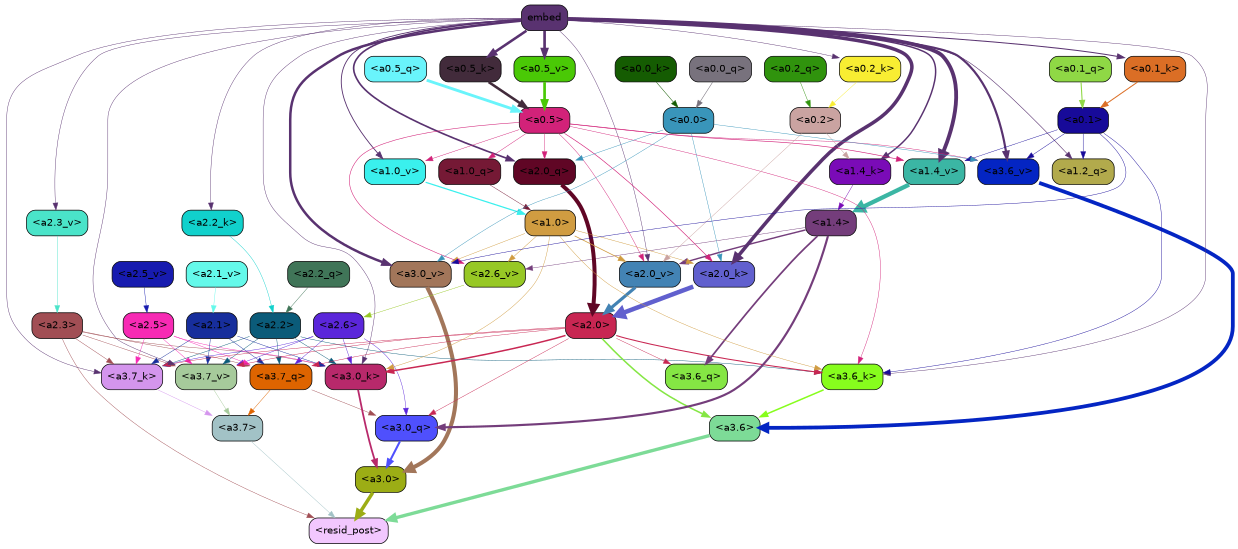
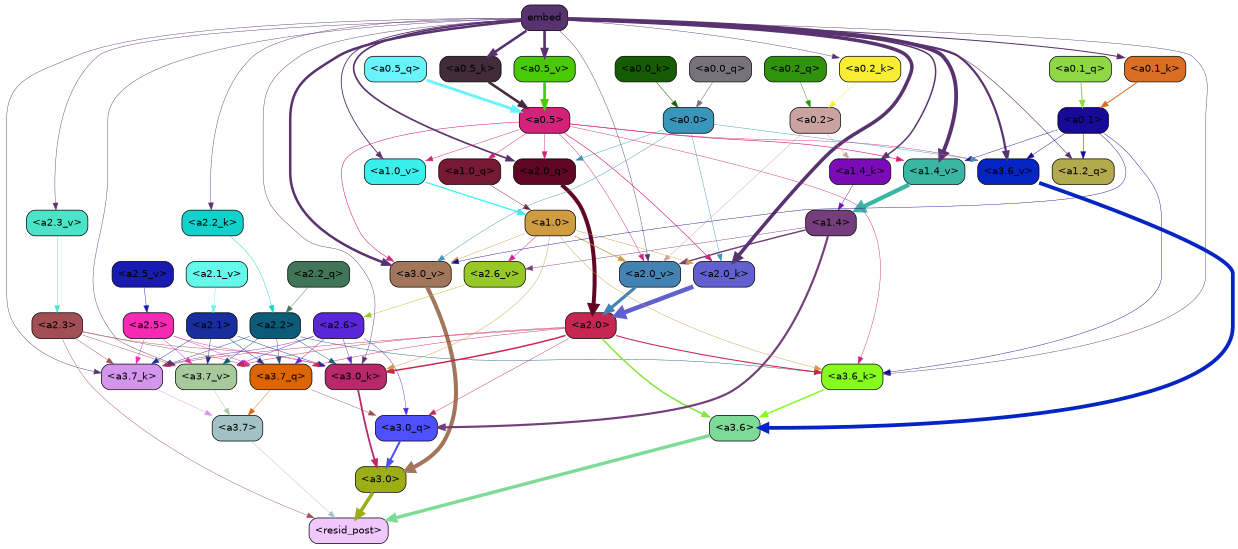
edge "<a0.5>" -> "<a2.6_v>": now "<a0.5>" -> "<a3.0_v>"
edge "<a1.0>" -> "<a2.6_v>": color #d09c41 -> #d22279
node "<a3.6_q>": removed
